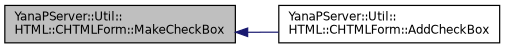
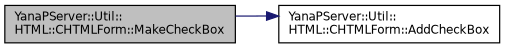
edge "YanaPServer::Util:: HTML::CHTMLForm::AddCheckBox" -> "YanaPServer::Util:: HTML::CHTMLForm::MakeCheckBox": reversed
